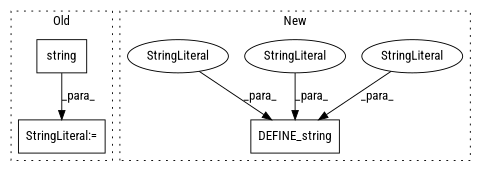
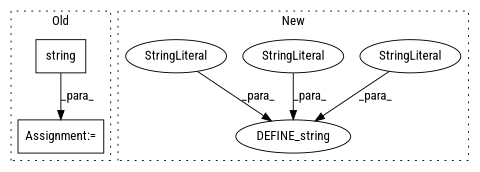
node "StringLiteral:=": label "StringLiteral:=" -> "Assignment:="
node "DEFINE_string": shape box -> ellipse
